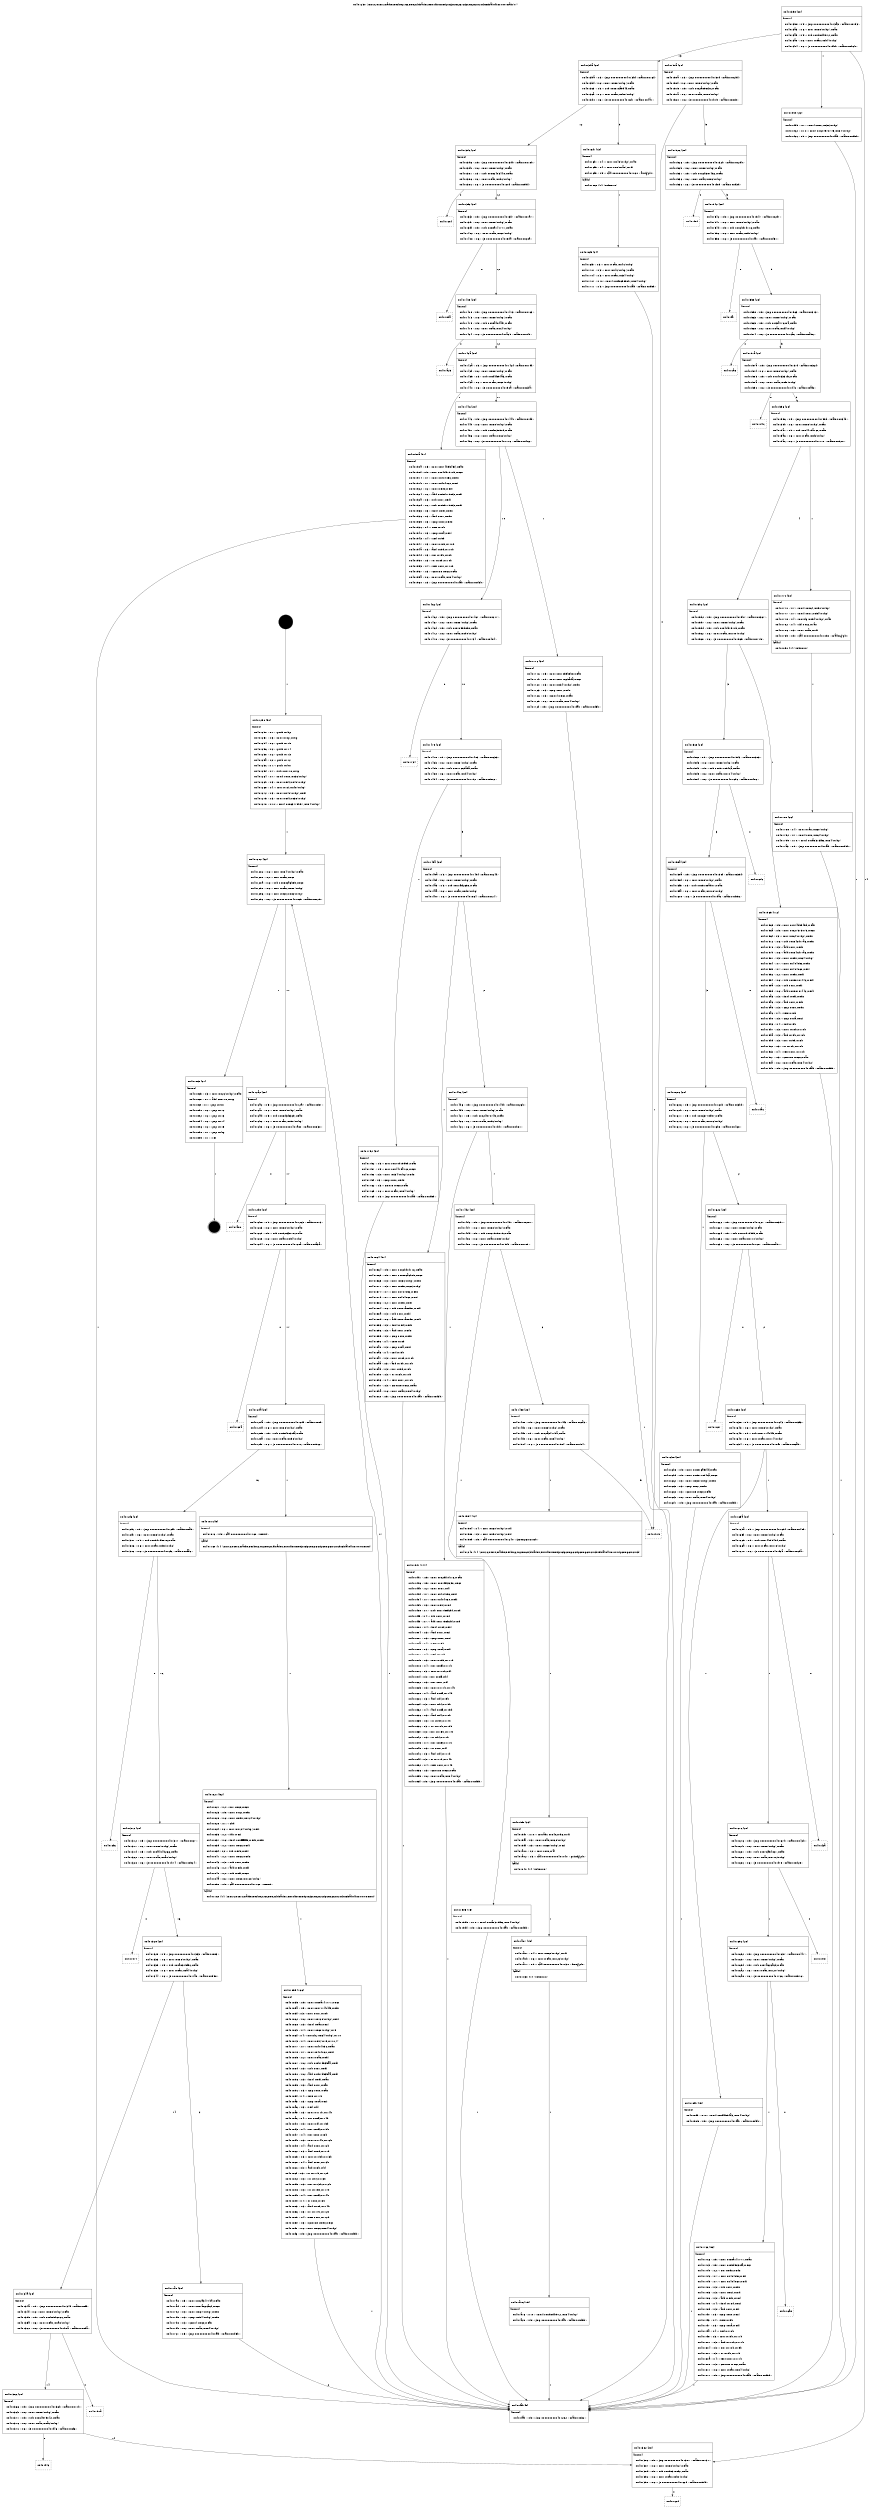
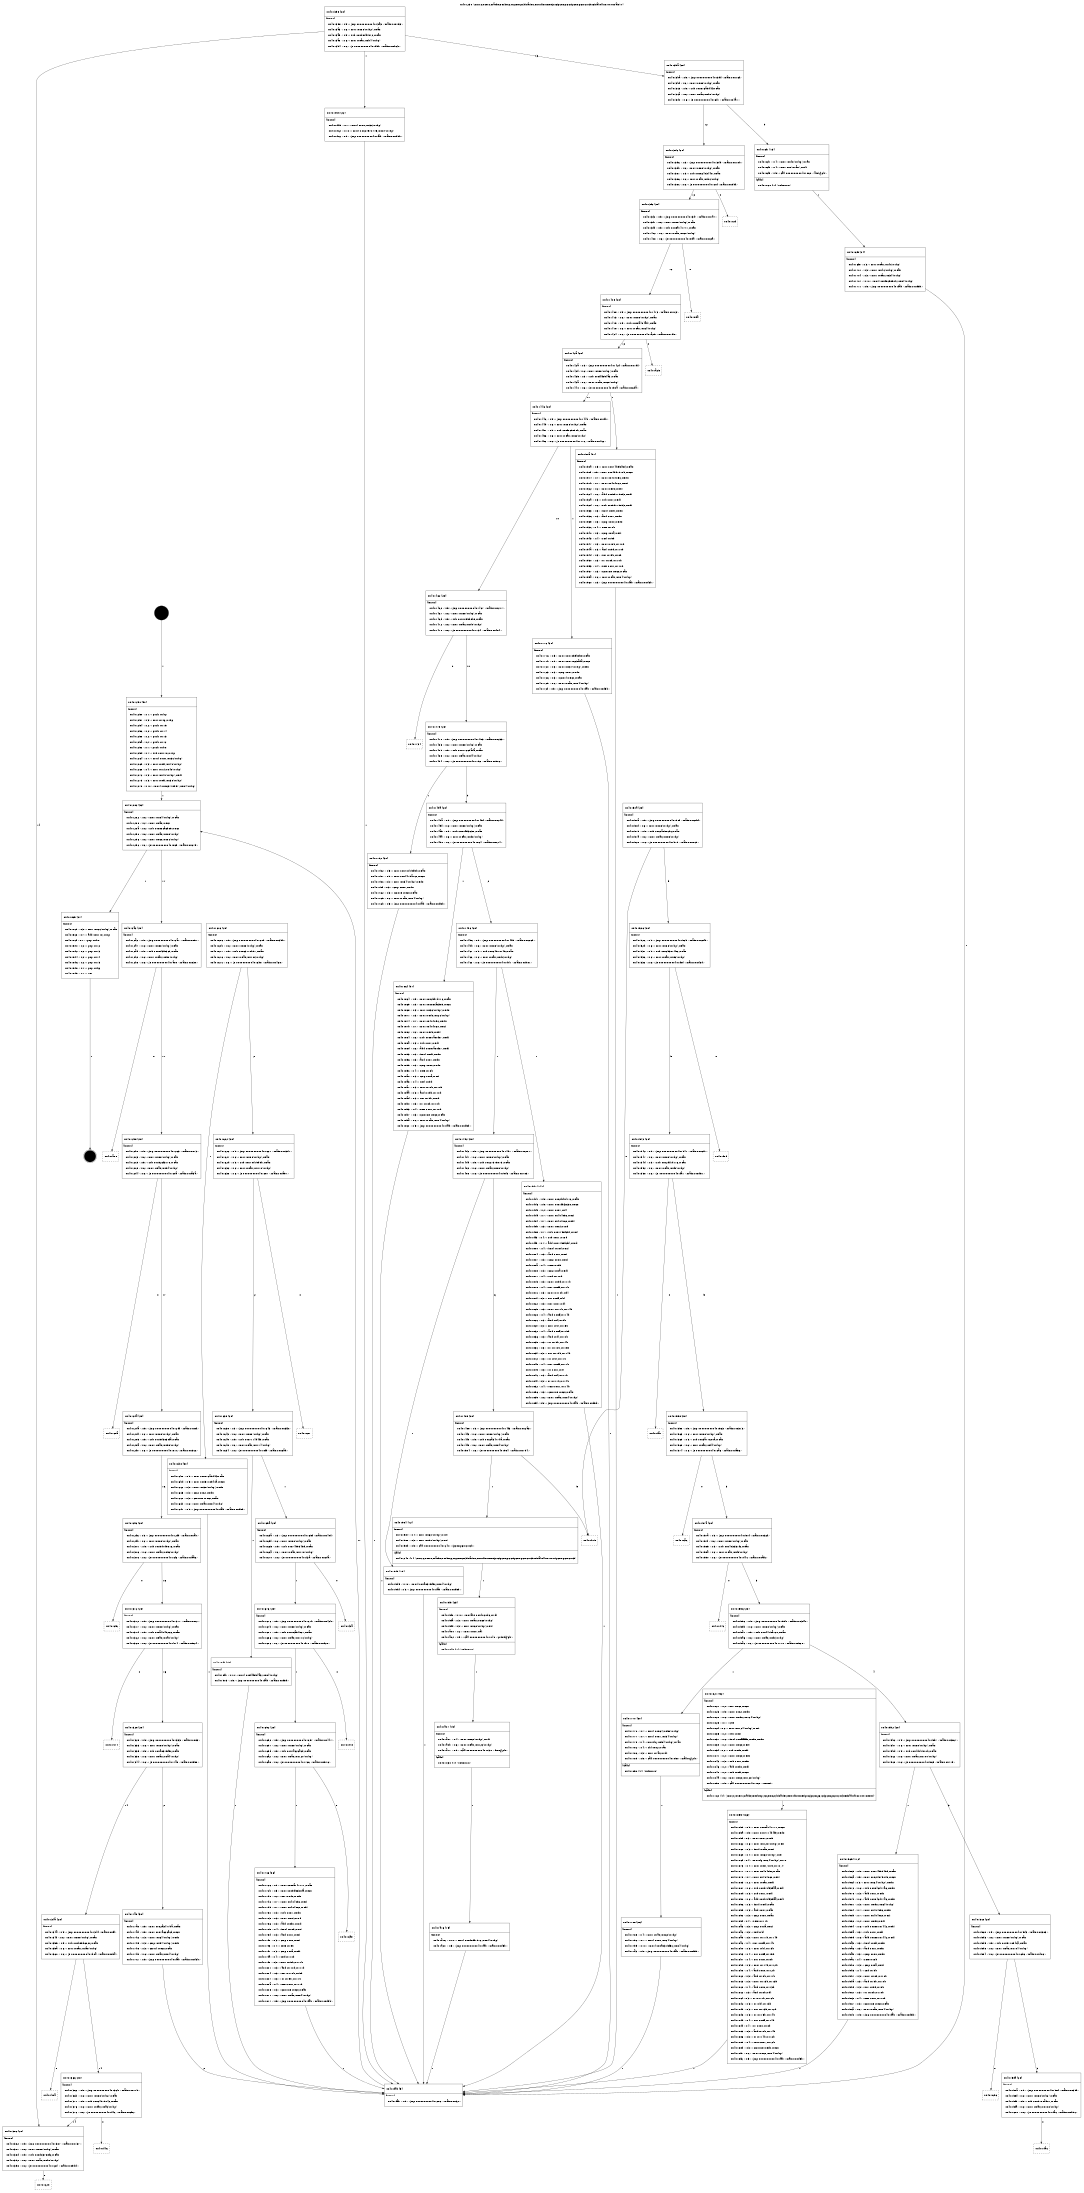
edge "0x4015ea [28]" -> "0x401606 [28]": removed, label "3"
node "0x40181c [5]": removed
